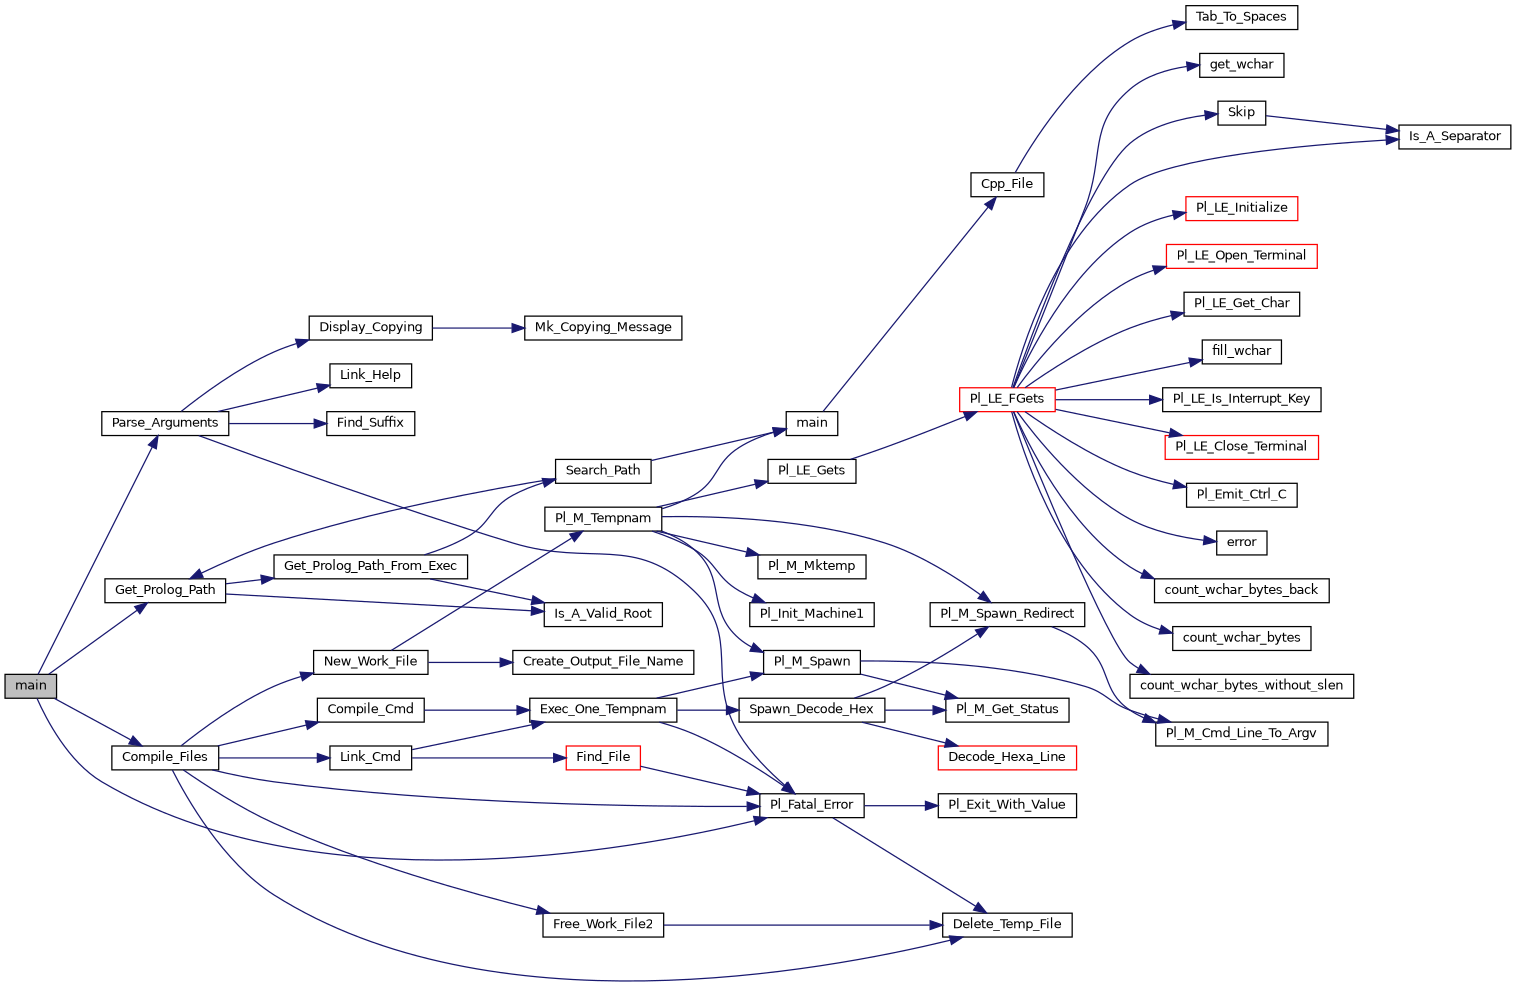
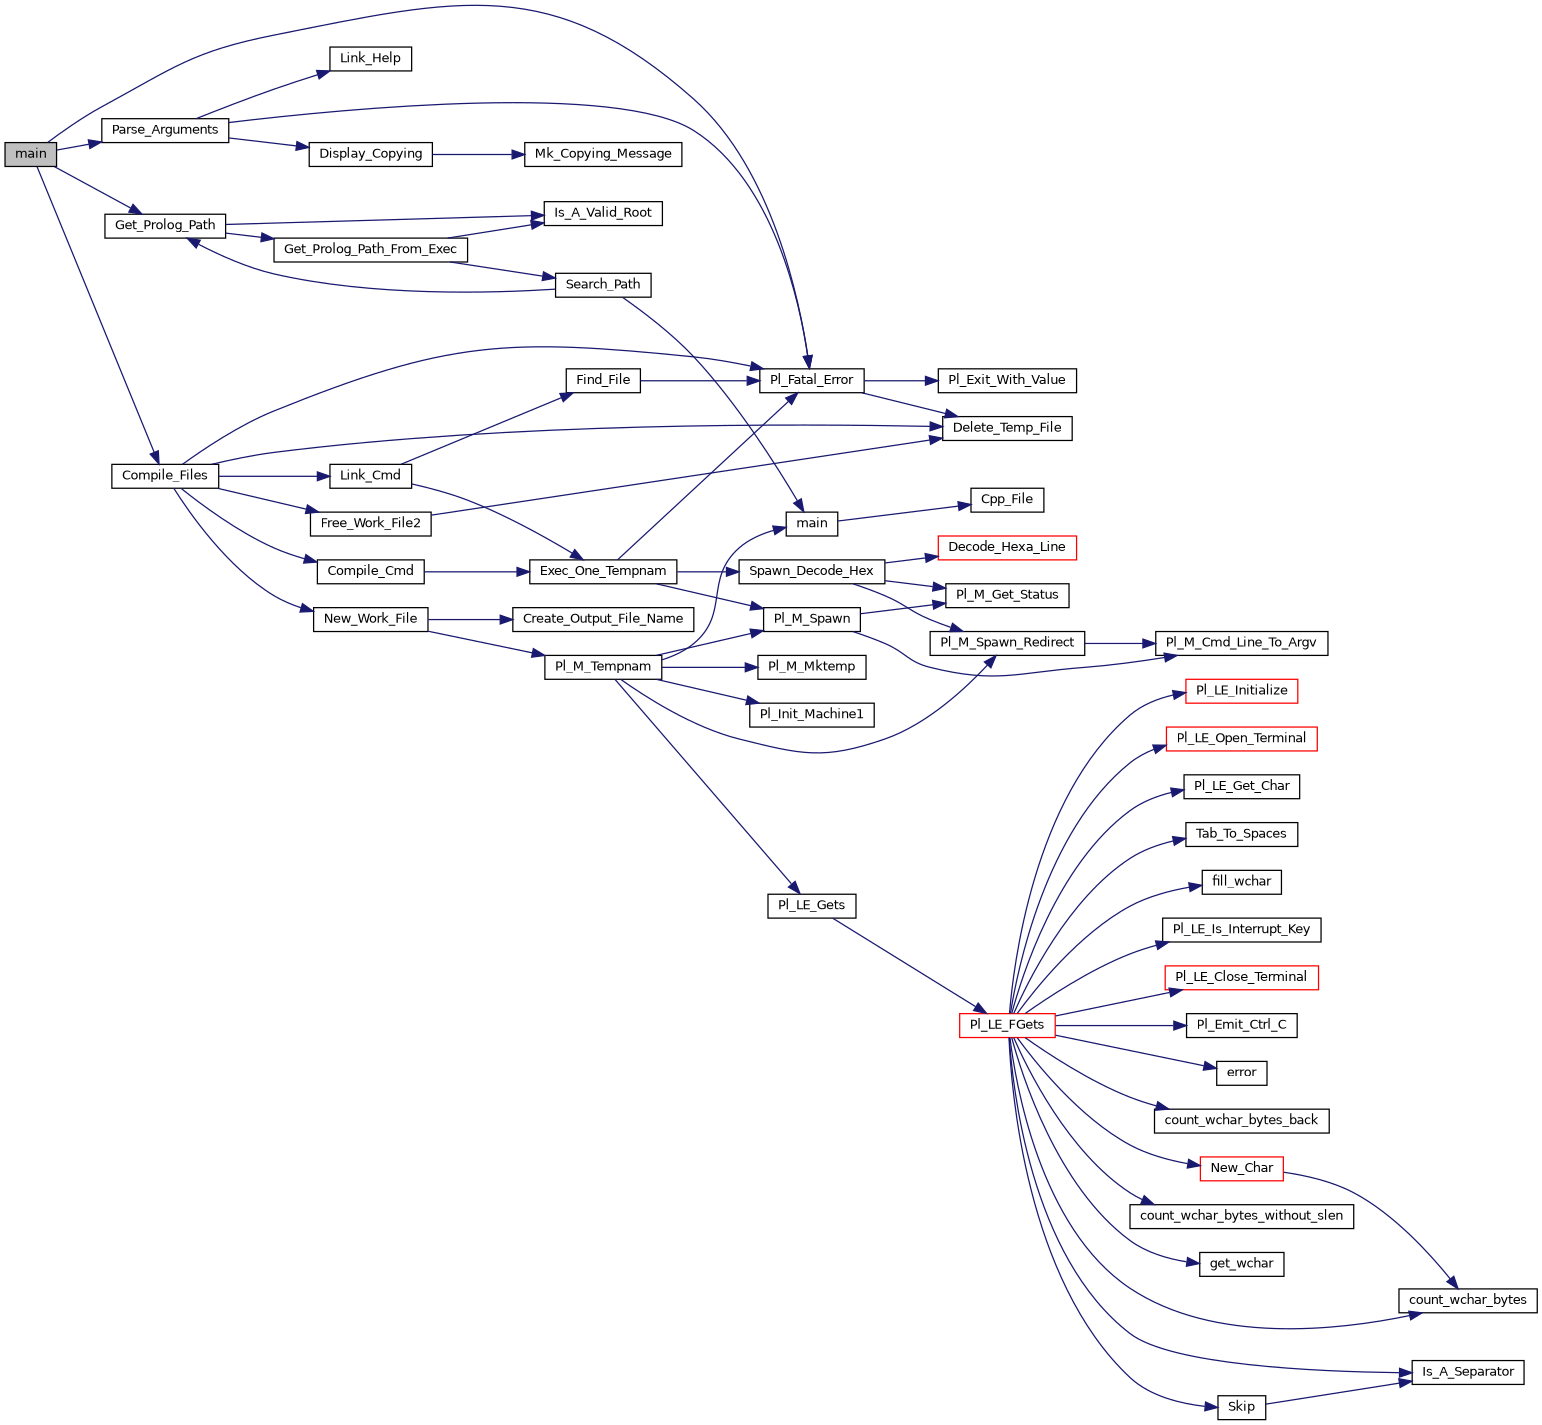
edge "Cpp_File" -> "Tab_To_Spaces": now "Pl_LE_FGets" -> "Tab_To_Spaces"
node "Find_Suffix": removed
node "Find_File": color red -> black
node "New_Char": added
